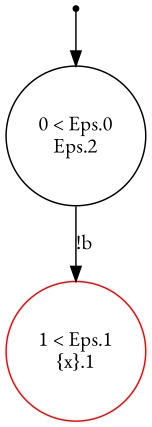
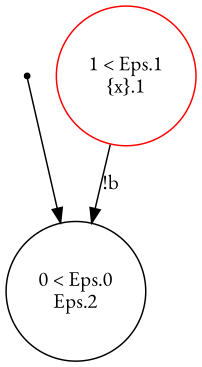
edge "0 < Eps.0 Eps.2" -> "1 < Eps.1 {x}.1": reversed
